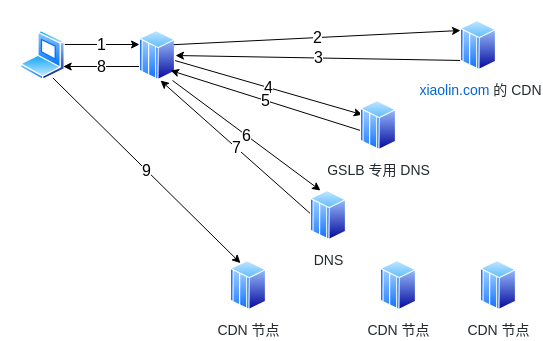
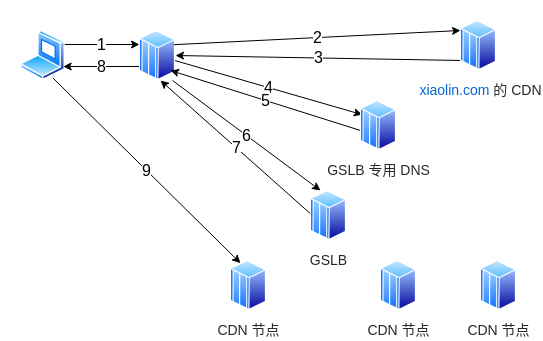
node "DNS": label "DNS" -> "GSLB"
